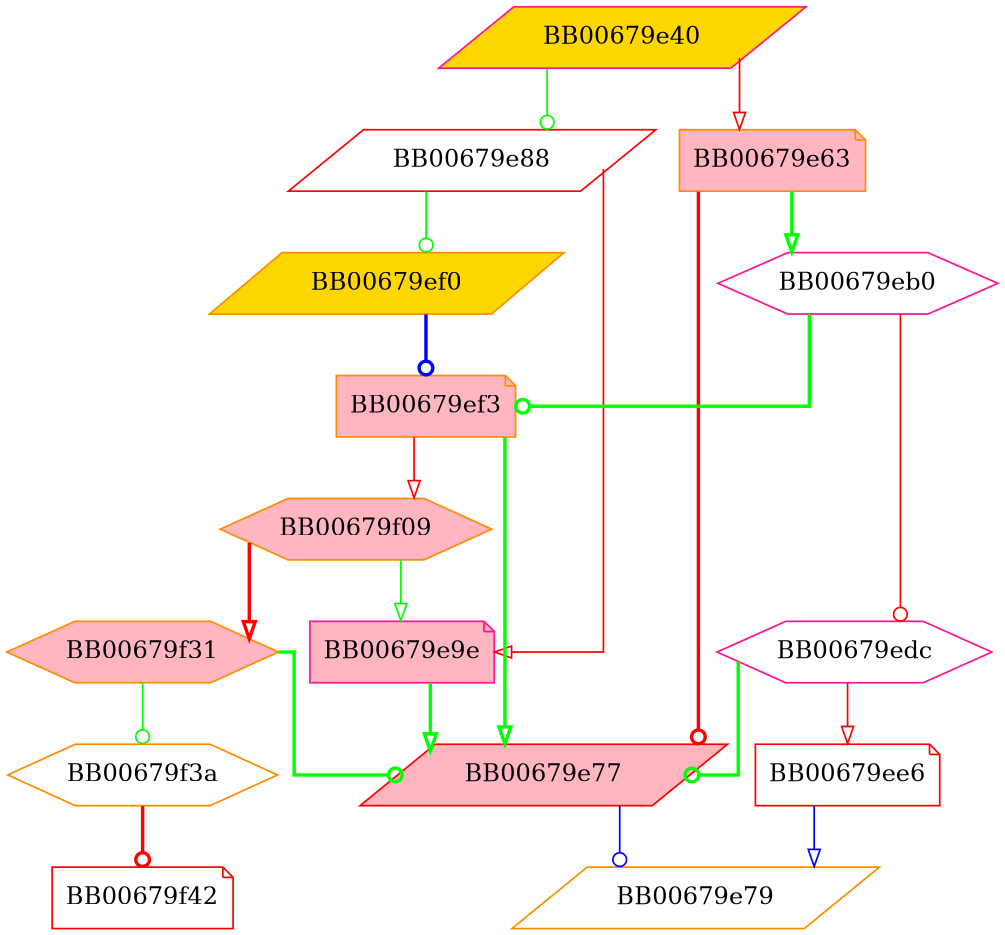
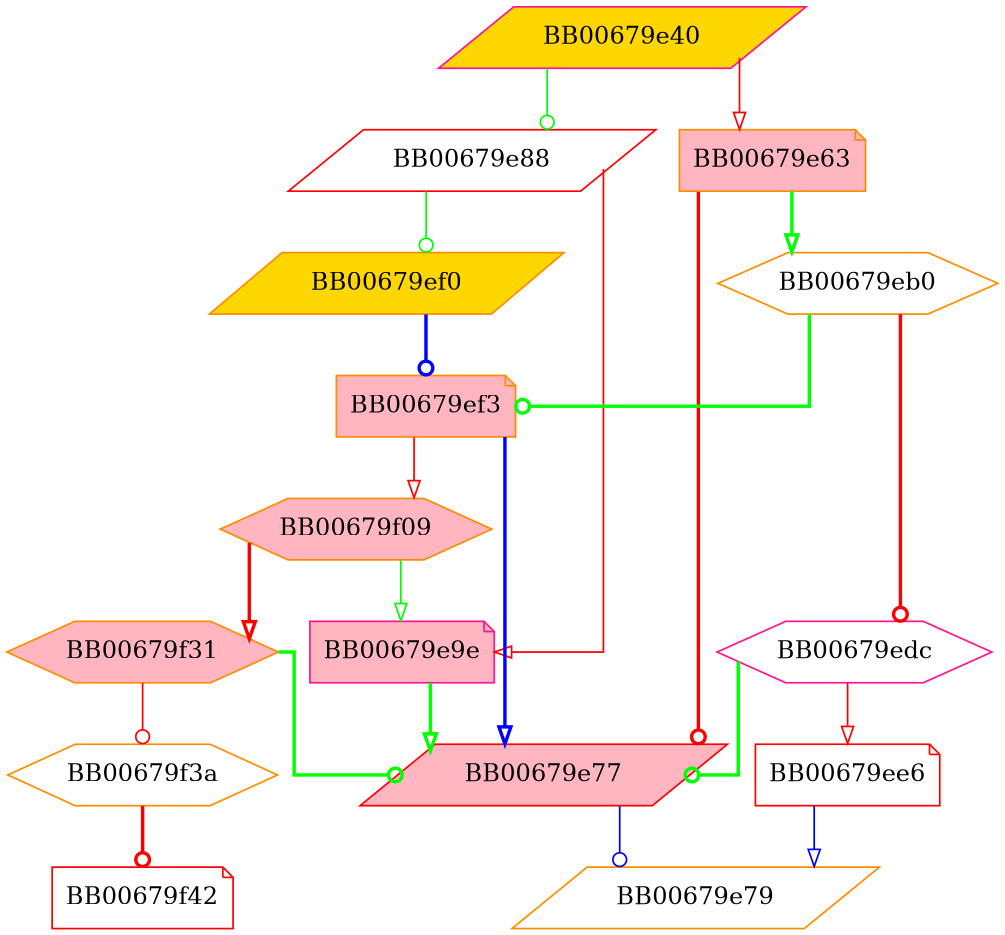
node "BB00679eb0": color deeppink -> darkorange
edge "BB00679eb0" -> "BB00679edc": style solid -> bold
edge "BB00679ef3" -> "BB00679e77": color green -> blue
edge "BB00679f31" -> "BB00679f3a": color green -> red
